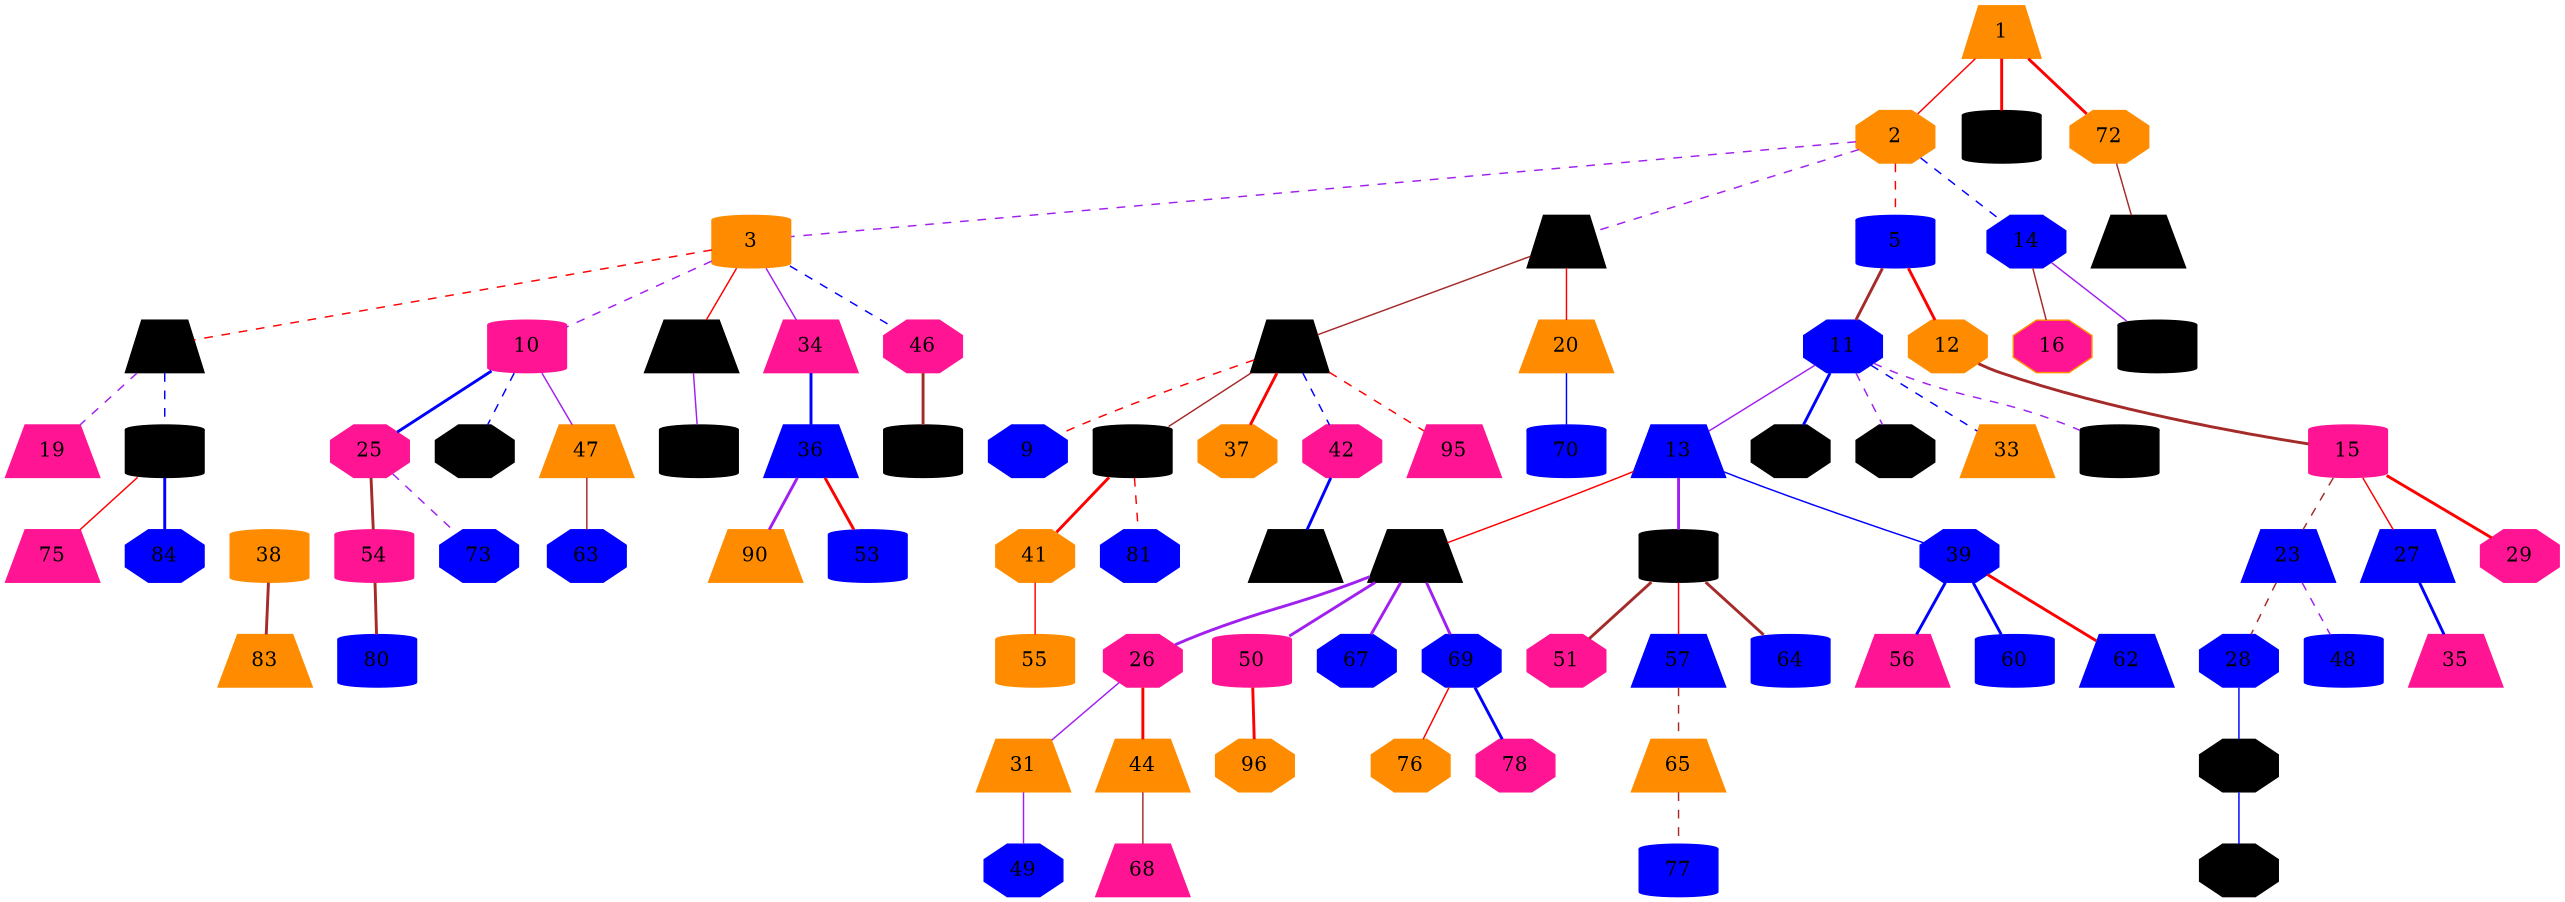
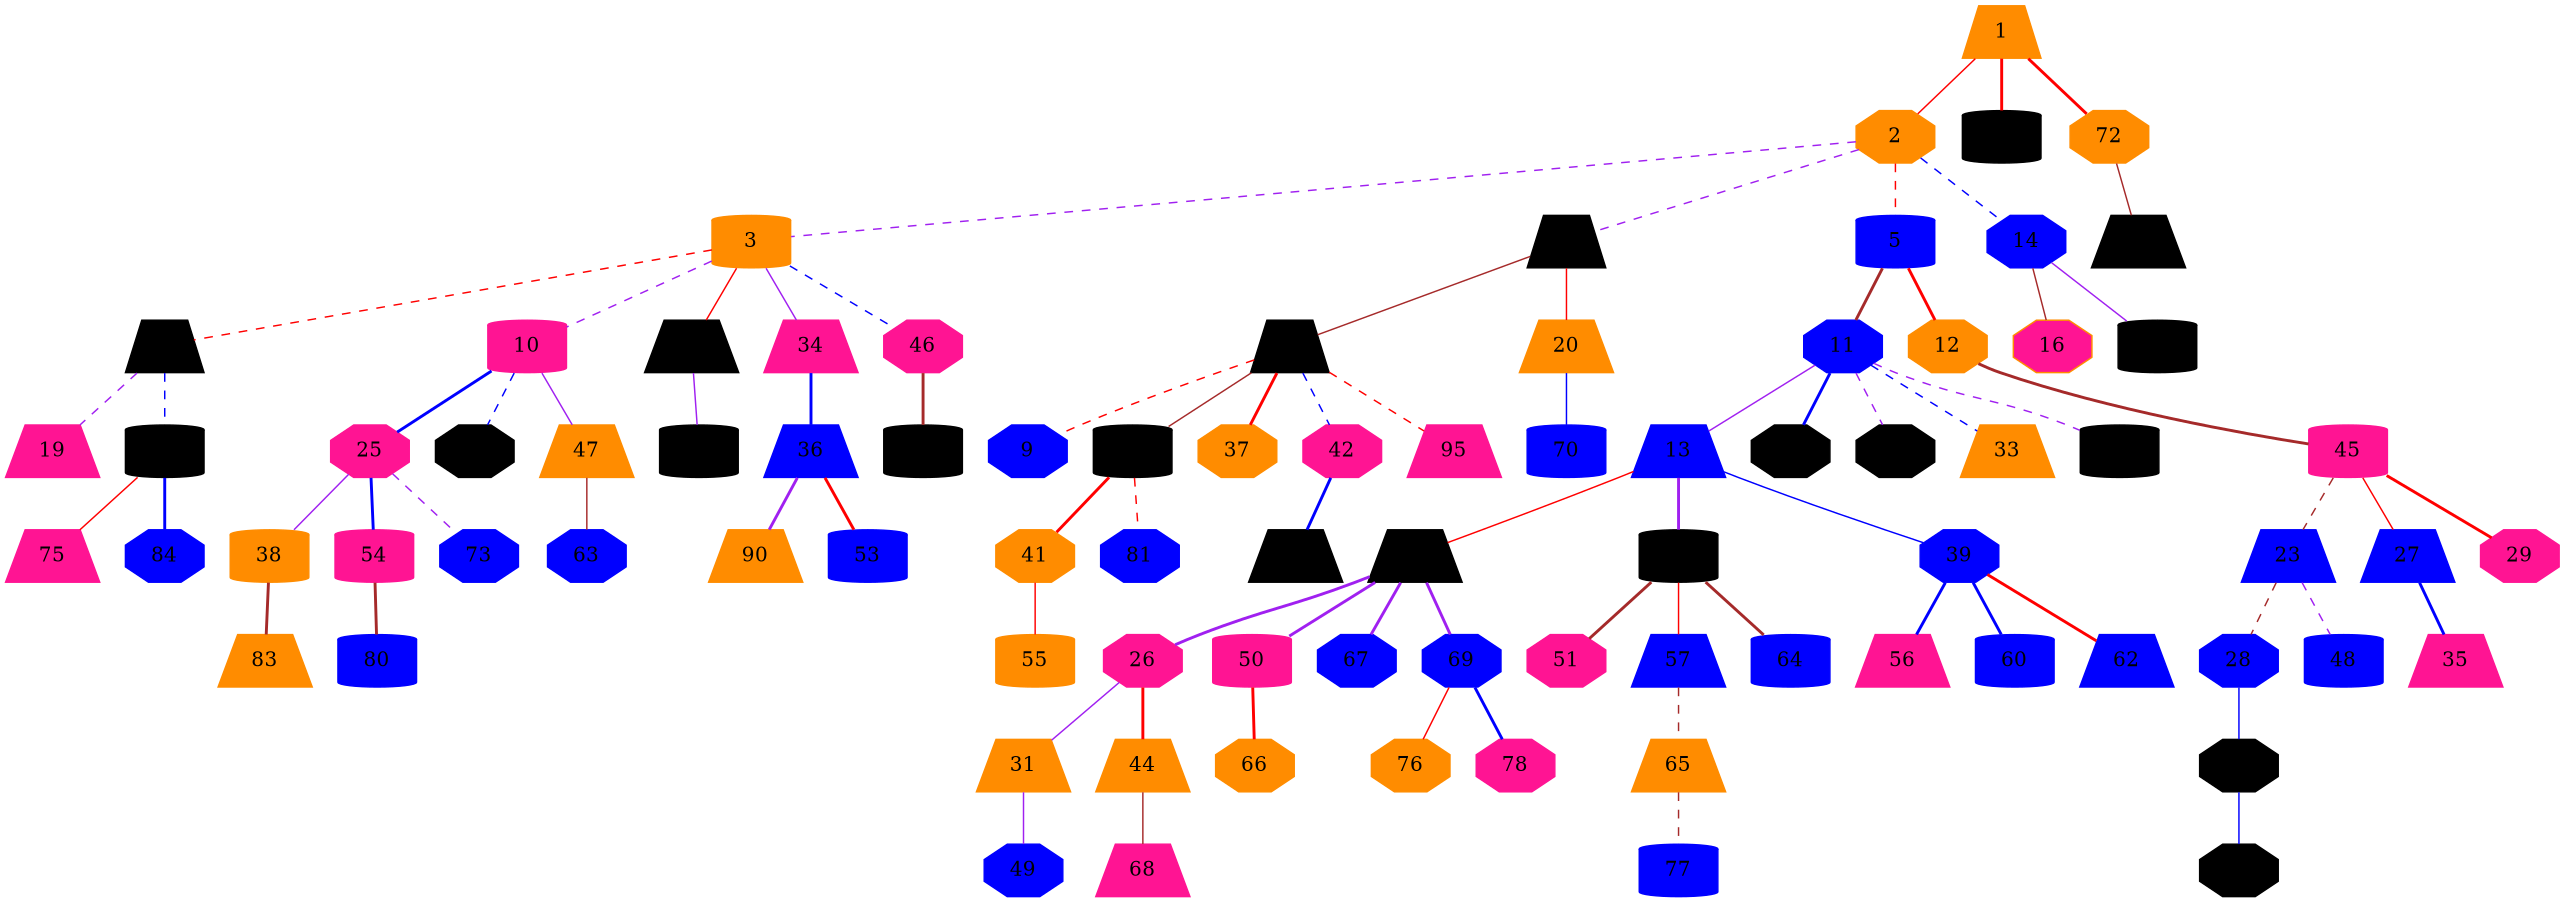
node "15": label "15" -> "45"
edge "25" -- "38": added
edge "25" -- "54": color brown -> blue
node "96": label "96" -> "66"
